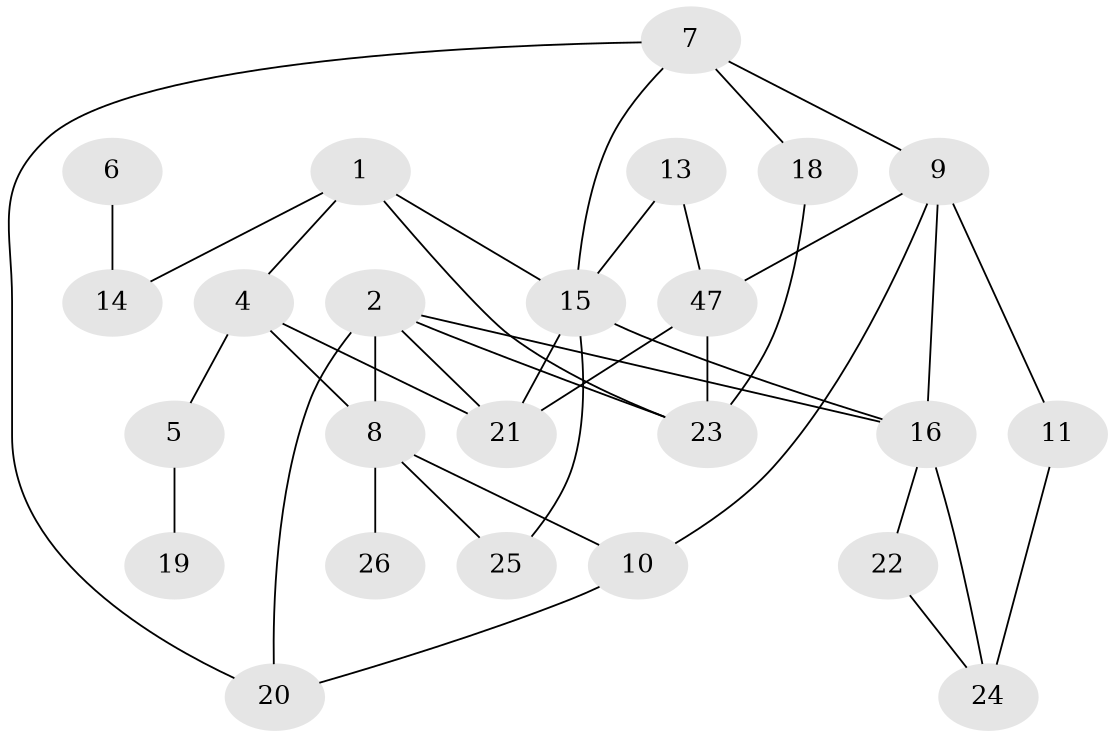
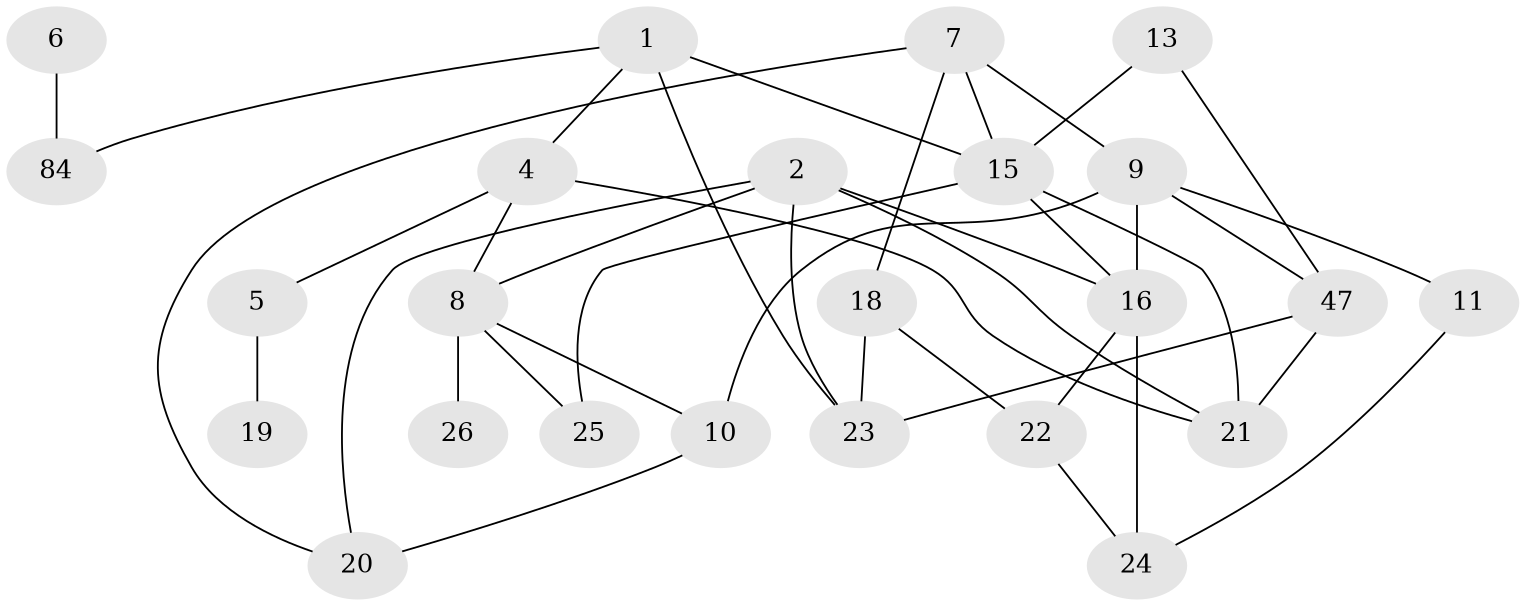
node "14": label "14" -> "84"
edge "18" -- "22": added
